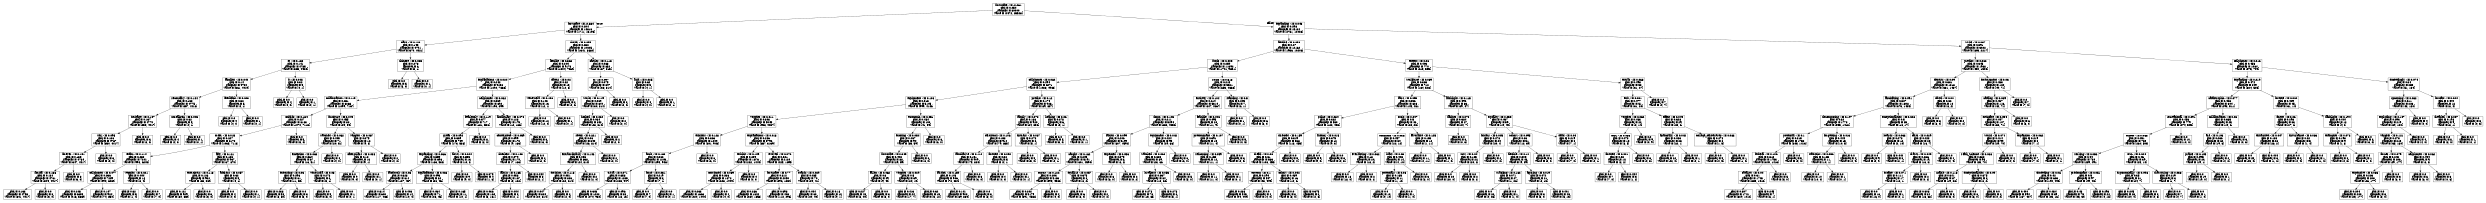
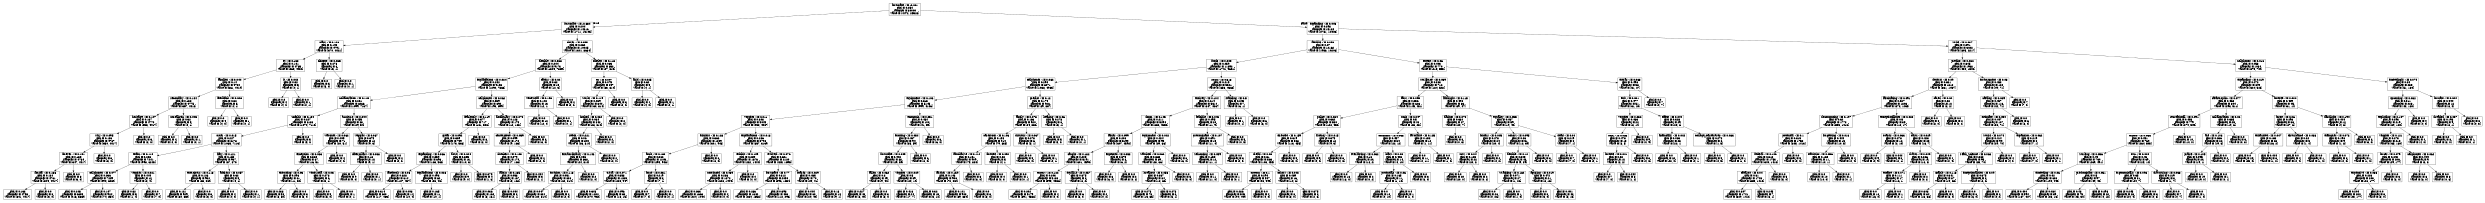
node "gini = 0.464 samples = 71 value = [26, 45]": removed
